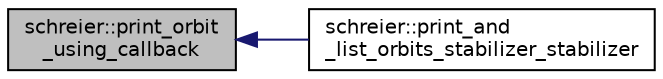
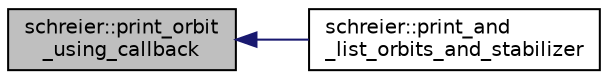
node "schreier::print_and _list_orbits_stabilizer_stabilizer": label "schreier::print_and _list_orbits_stabilizer_stabilizer" -> "schreier::print_and _list_orbits_and_stabilizer"
